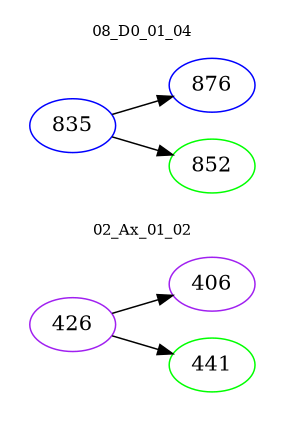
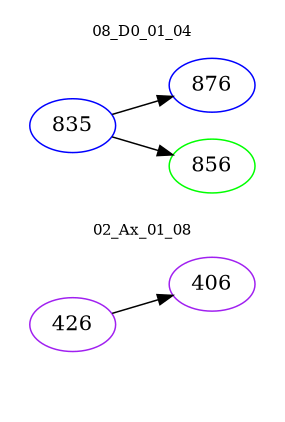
node "852": label "852" -> "856"
cluster "02_Ax_01_02": label "02_Ax_01_02" -> "02_Ax_01_08"
node "441": removed
